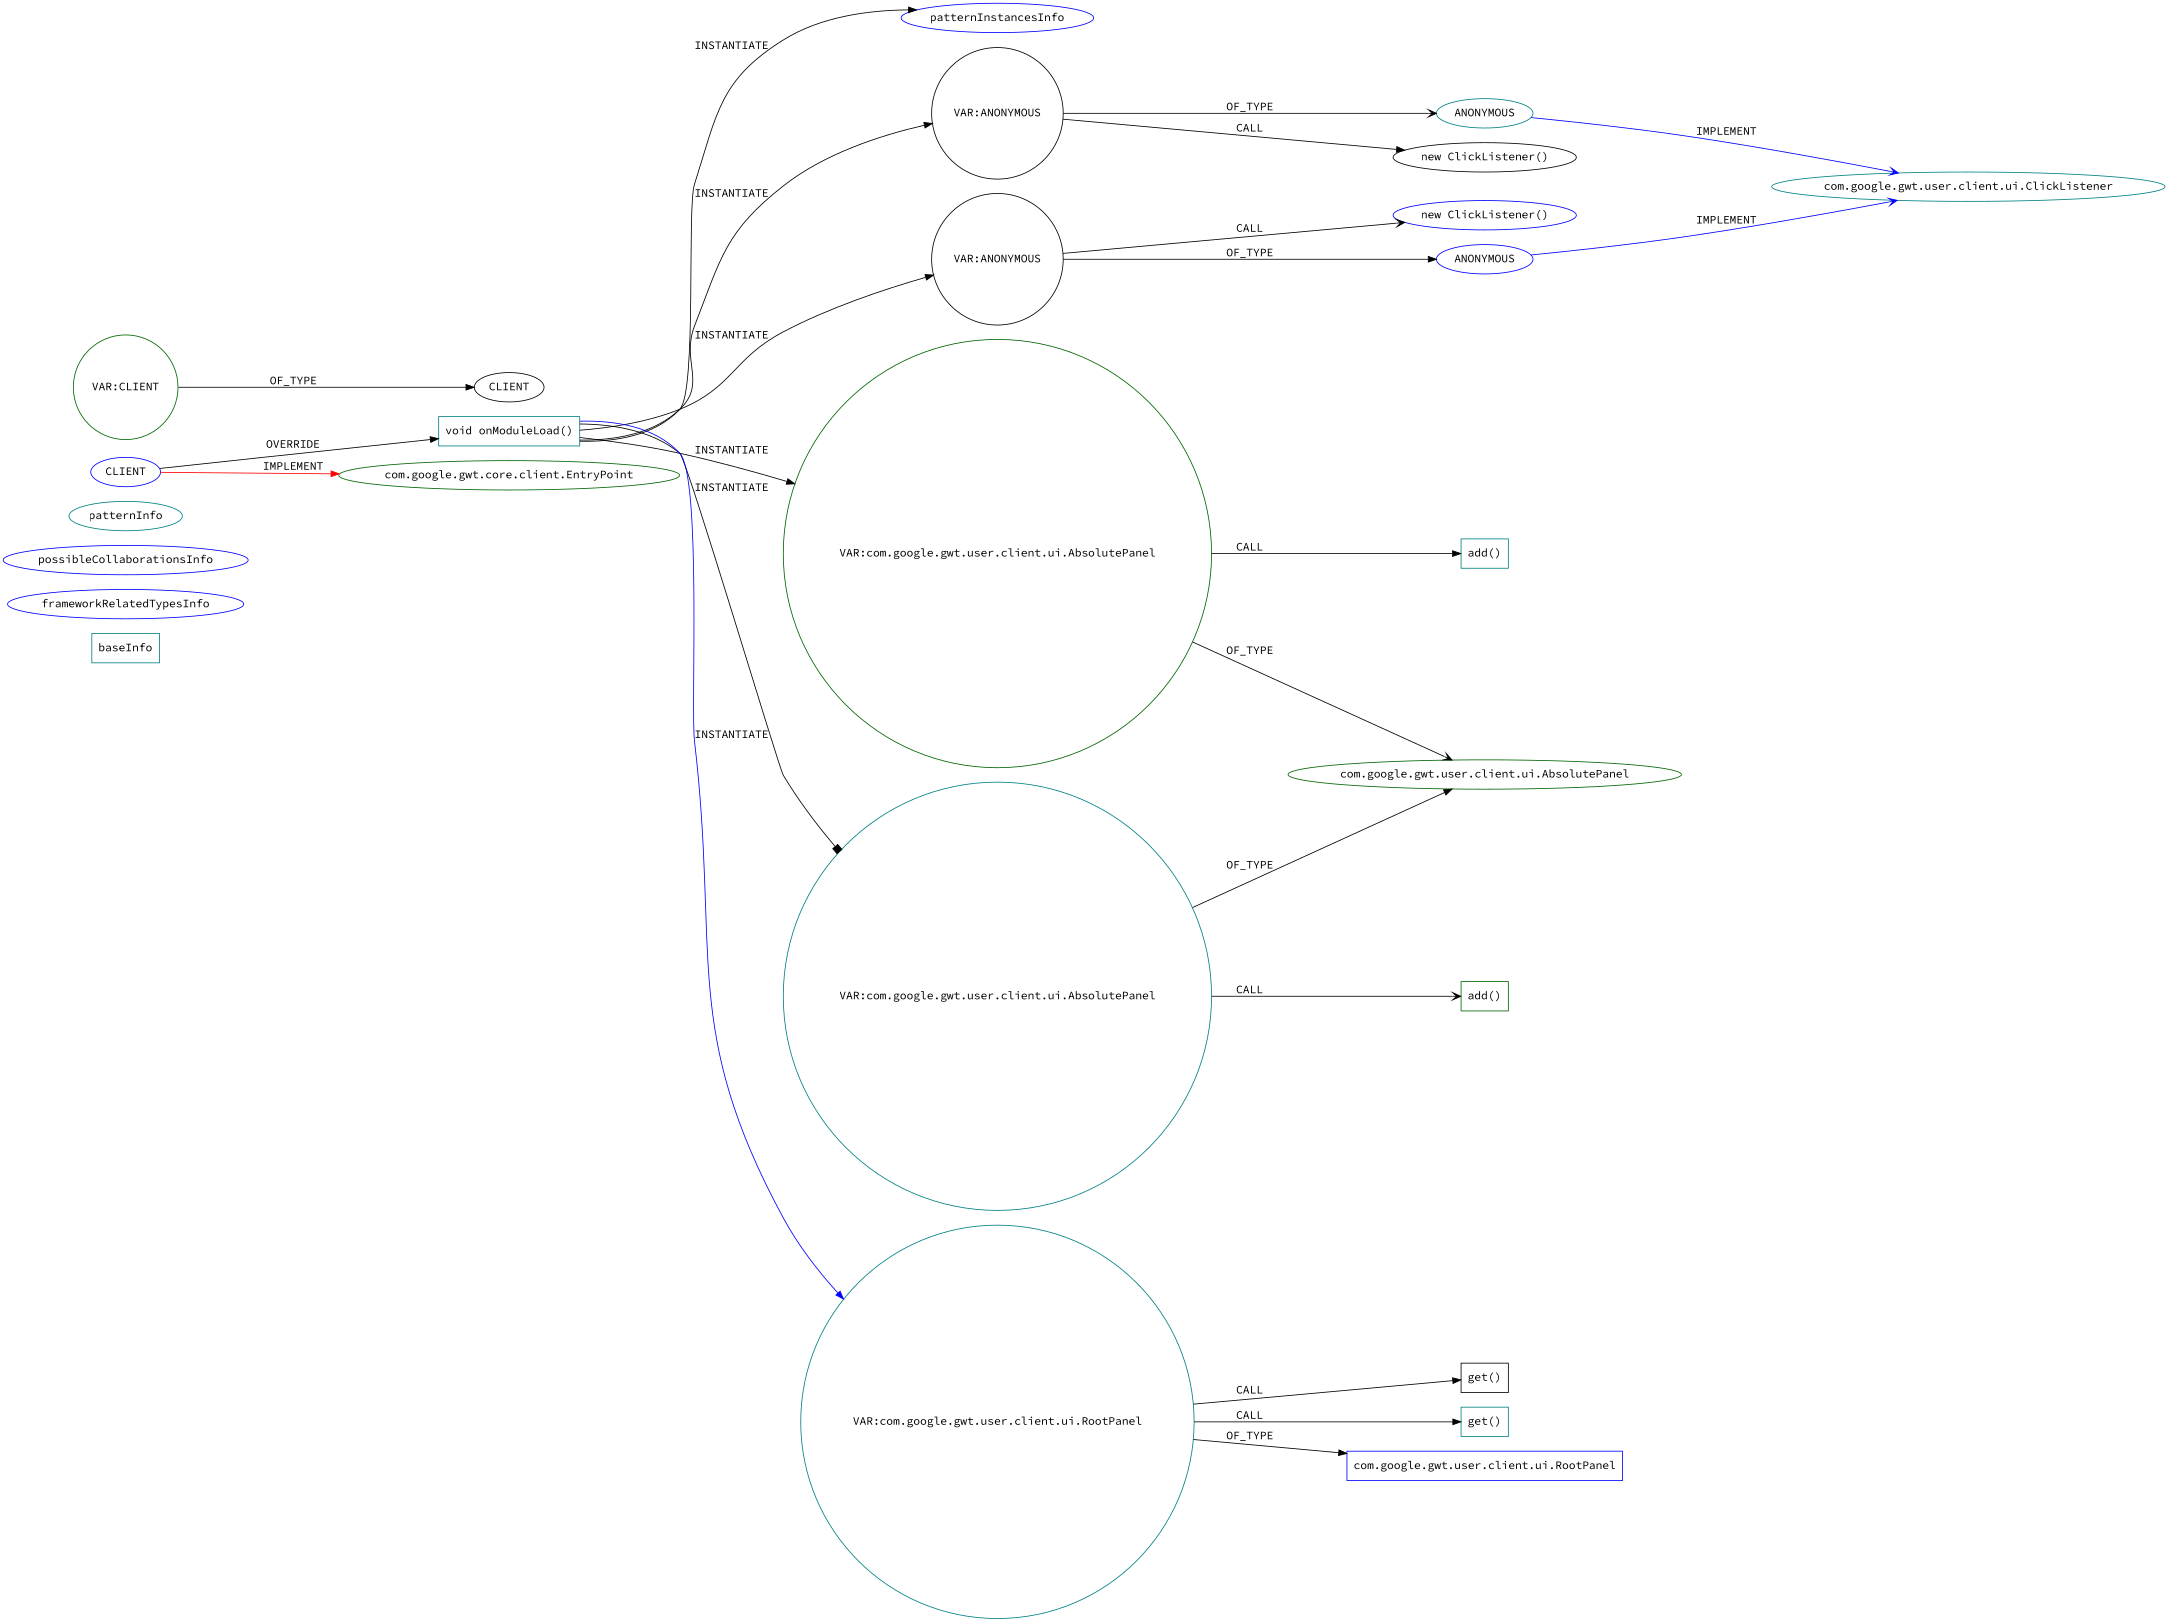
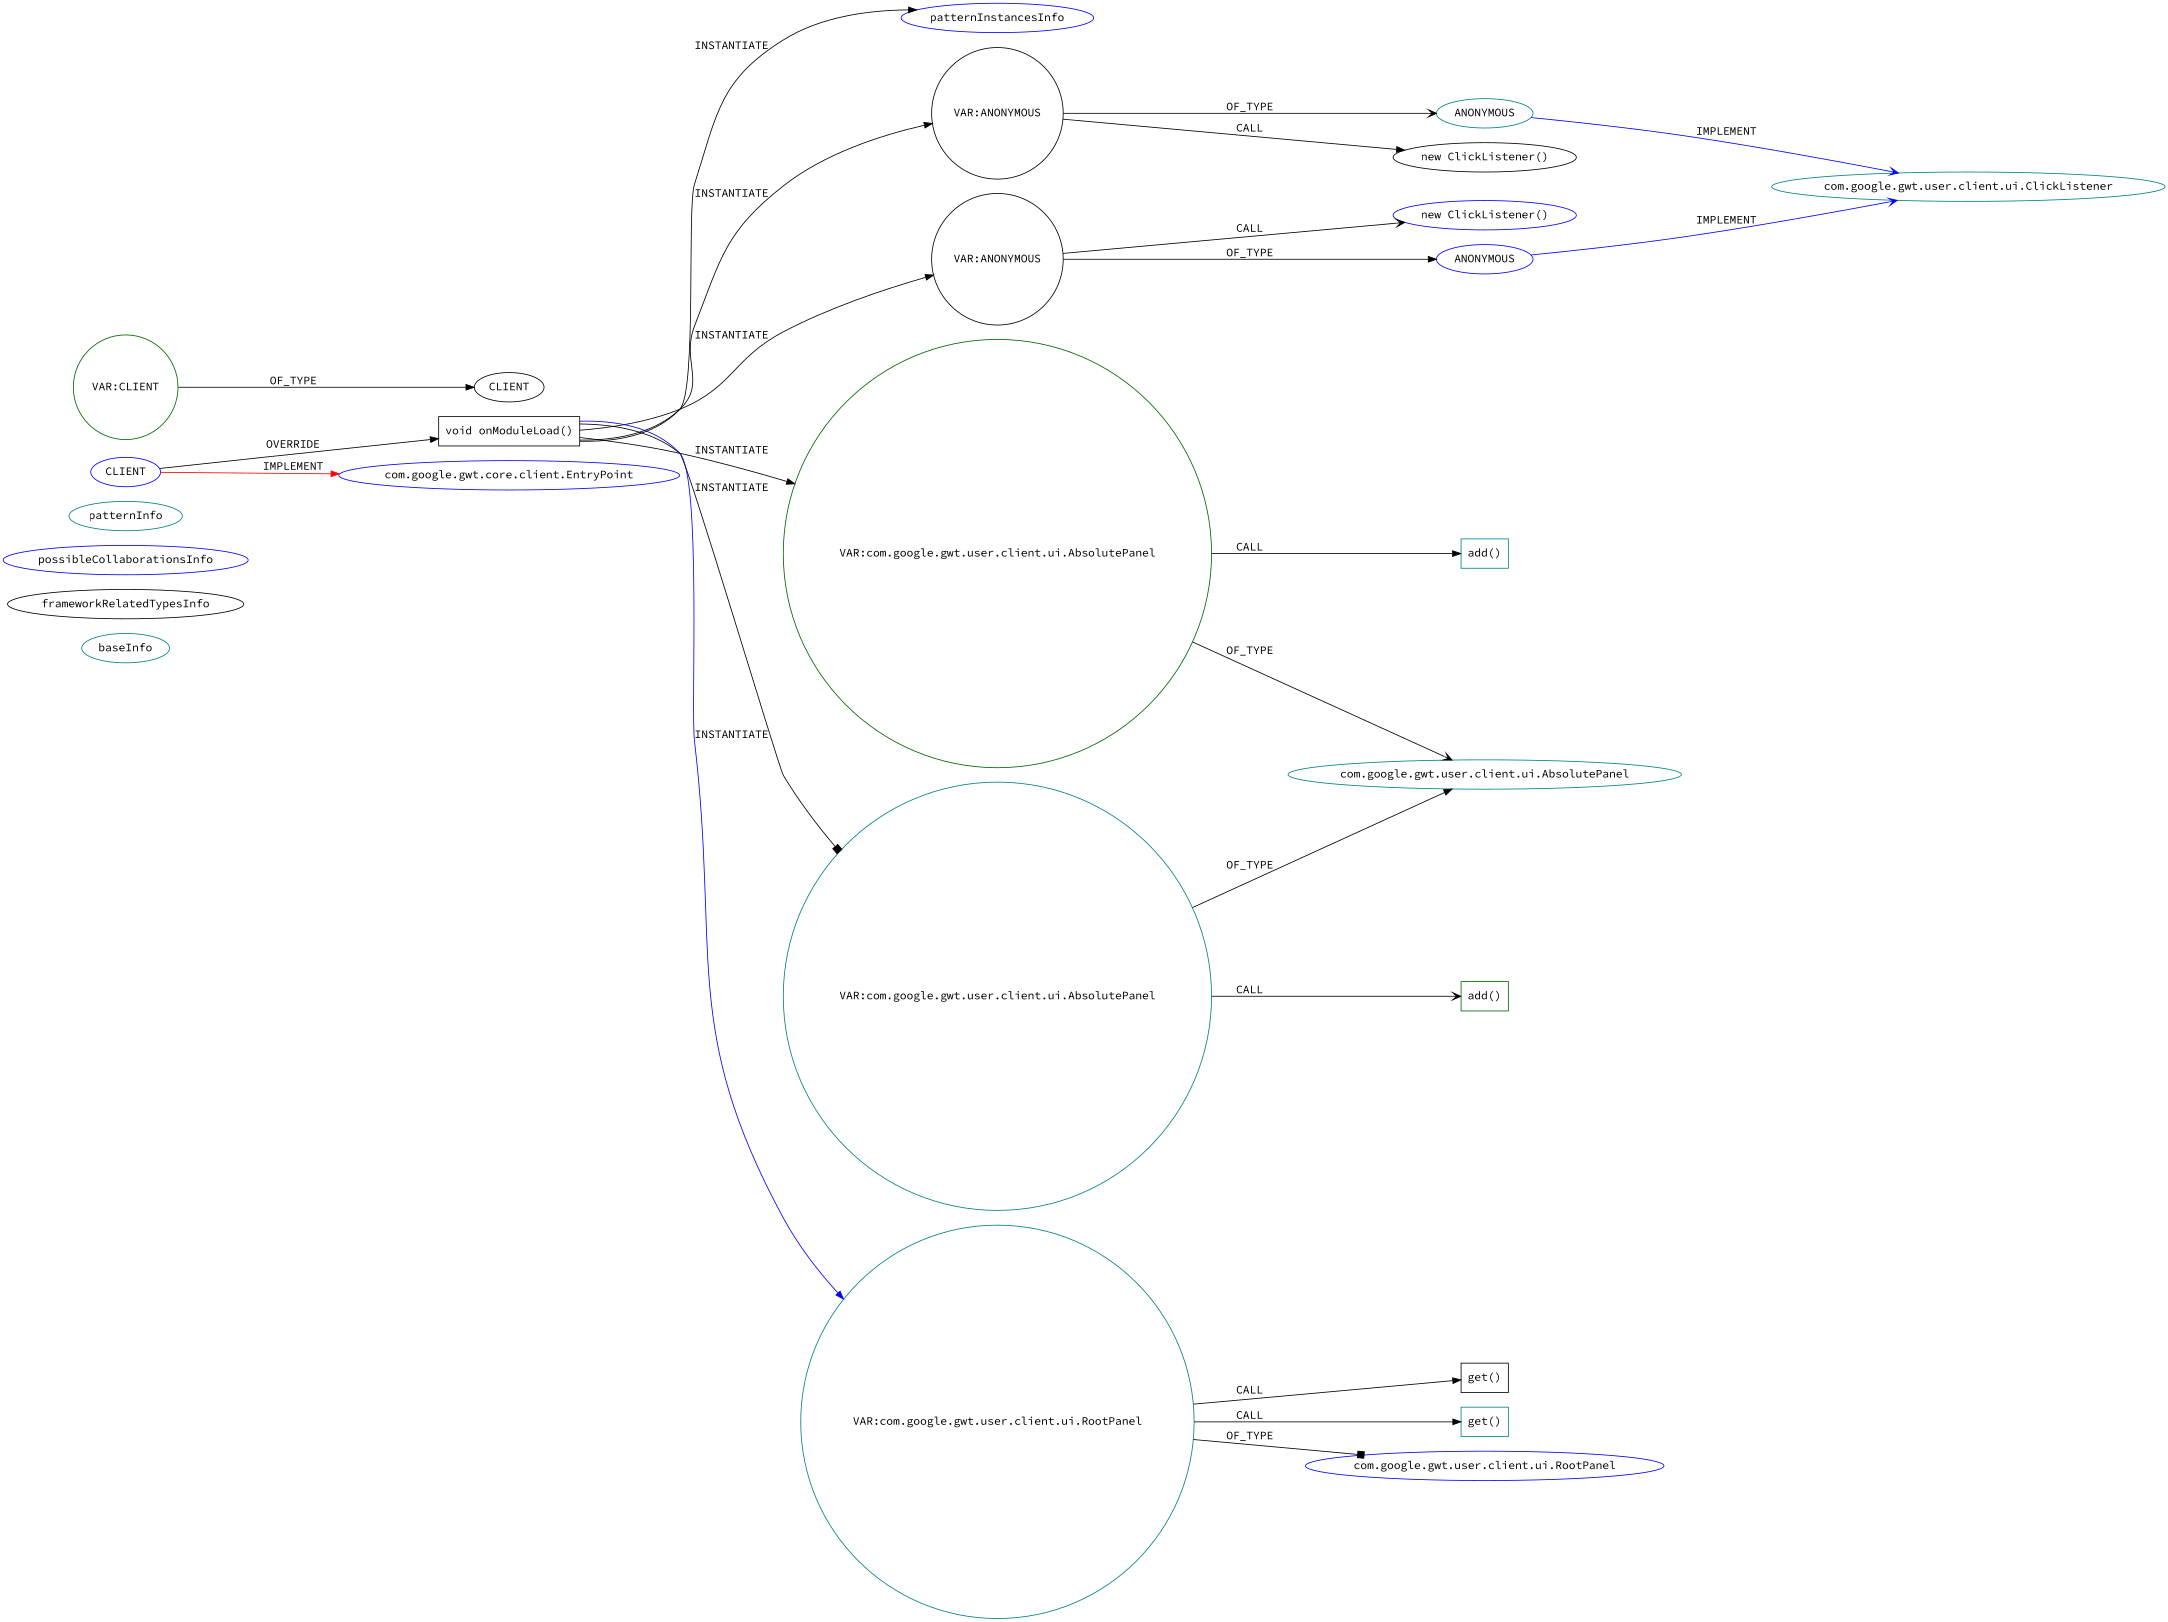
node "void onModuleLoad()": color teal -> black
node "com.google.gwt.core.client.EntryPoint": color darkgreen -> blue
node "frameworkRelatedTypesInfo": color blue -> black
node "baseInfo": shape box -> ellipse
node "com.google.gwt.user.client.ui.AbsolutePanel": color darkgreen -> teal
edge "VAR:com.google.gwt.user.client.ui.RootPanel" -> "com.google.gwt.user.client.ui.RootPanel": arrowhead normal -> box
node "com.google.gwt.user.client.ui.RootPanel": shape box -> ellipse
